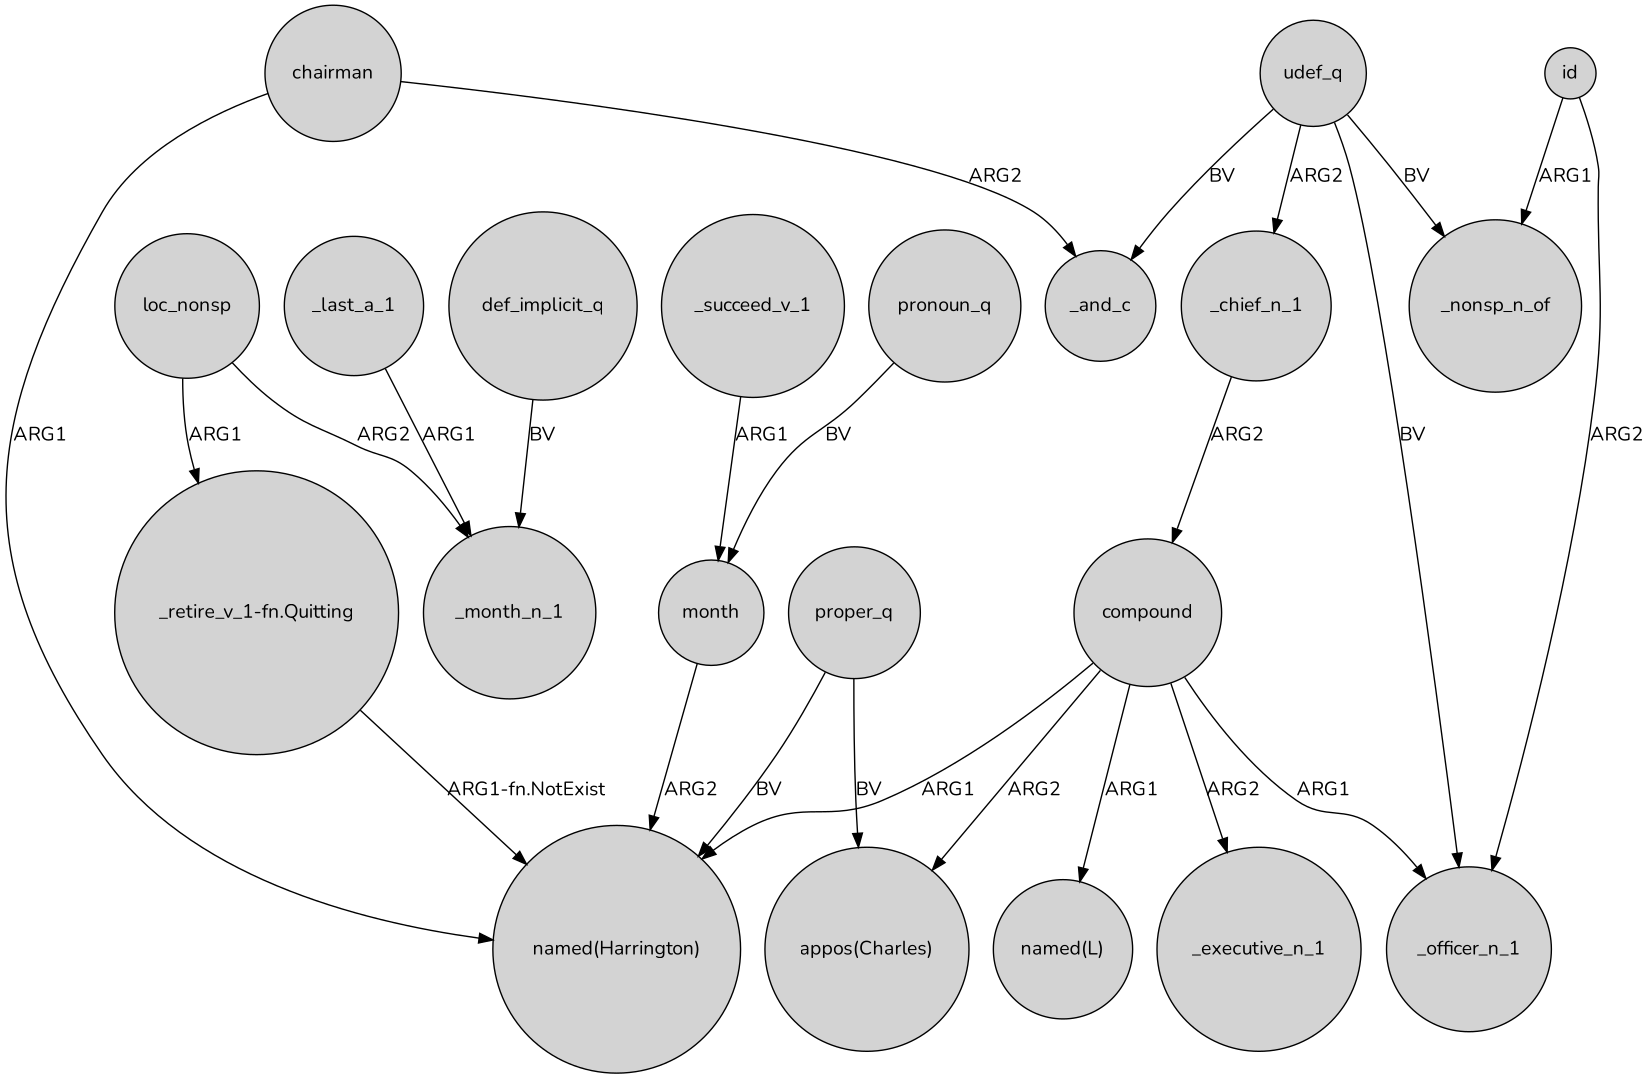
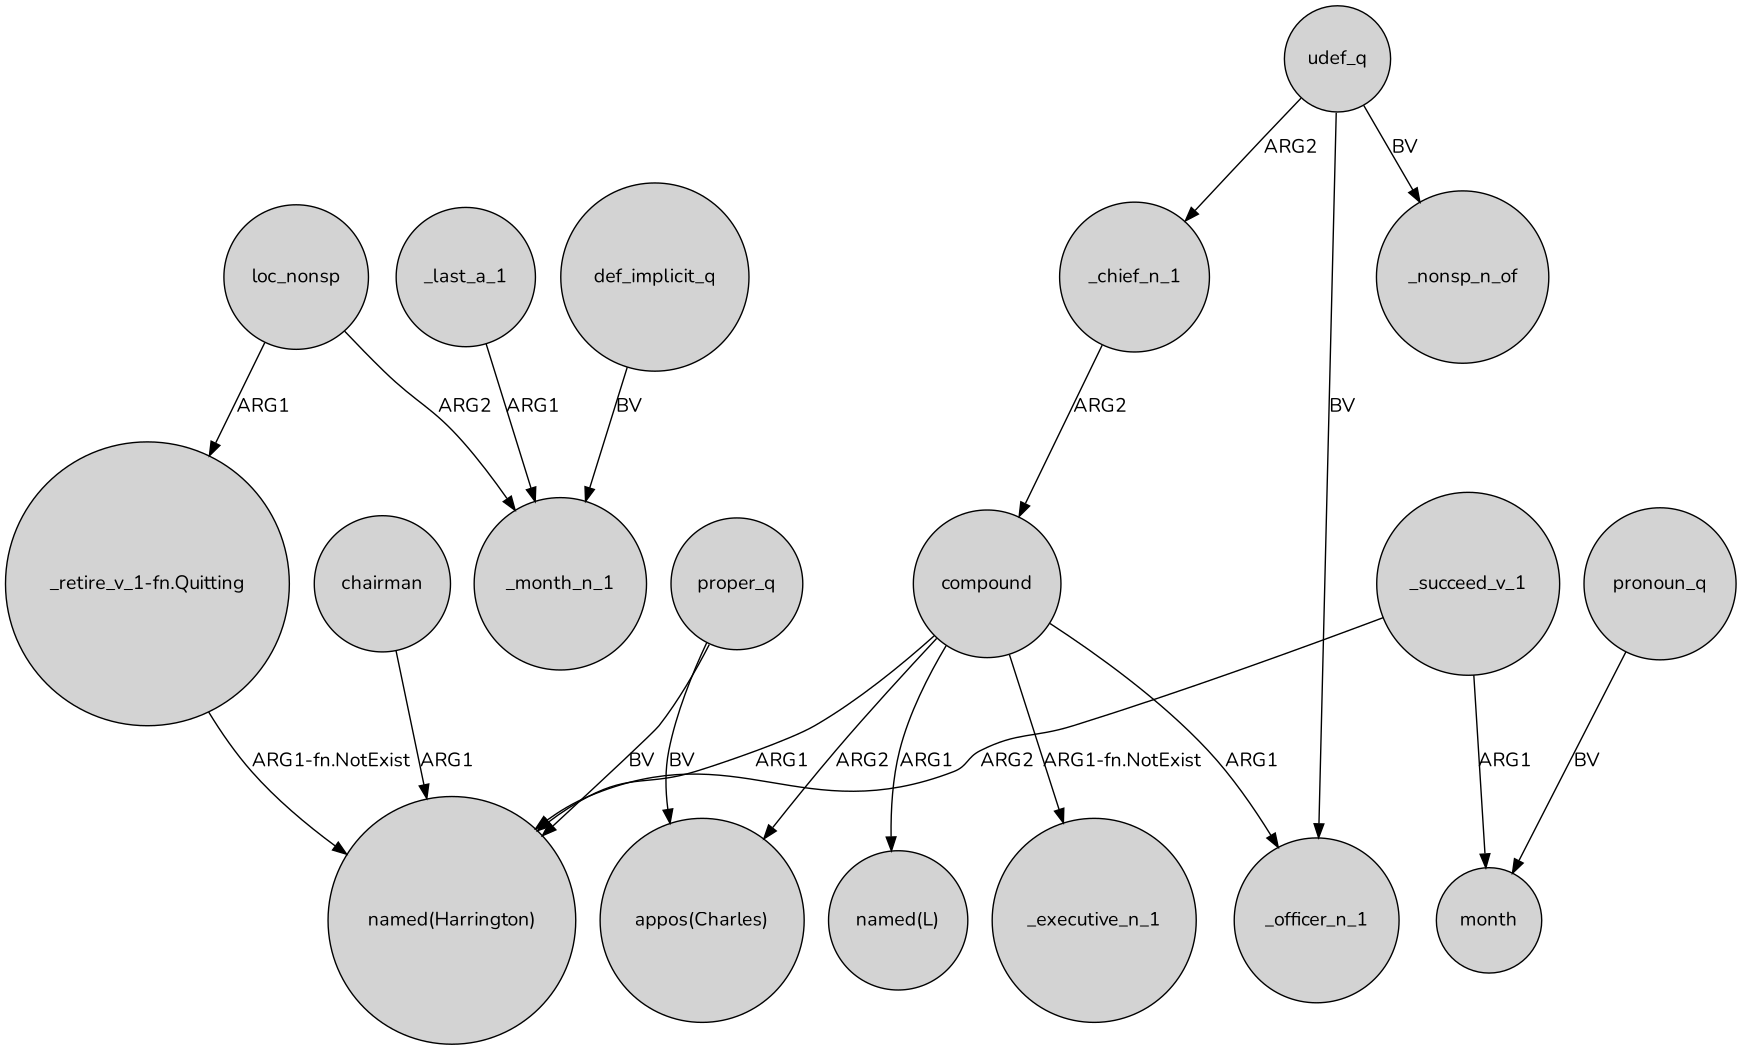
node "id": removed
node "_and_c": removed
edge "month" -> "named(Harrington)": now "_succeed_v_1" -> "named(Harrington)"
edge "compound" -> "_executive_n_1": label "ARG2" -> "ARG1-fn.NotExist"
